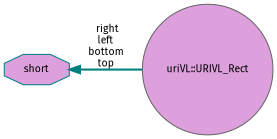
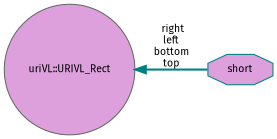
edge "uriVL::URIVL_Rect" -> "short": reversed
